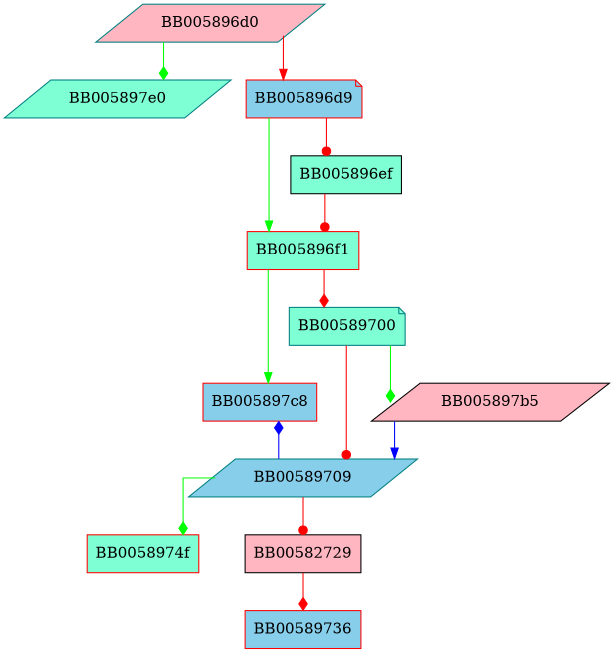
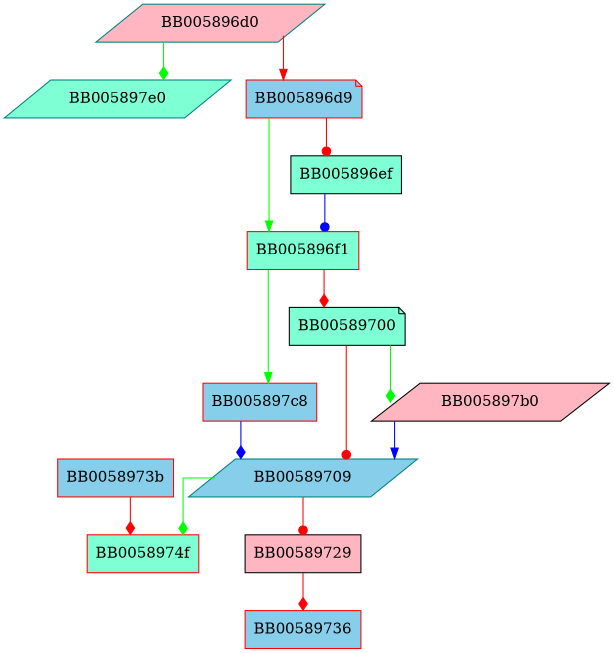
edge "BB005896ef" -> "BB005896f1": color red -> blue
node "BB00589700": color teal -> black
node "BB005897b5": label "BB005897b5" -> "BB005897b0"
edge "BB00589709" -> "BB005897c8": reversed
node "BB0058973b": added
node "BB00582729": label "BB00582729" -> "BB00589729"
